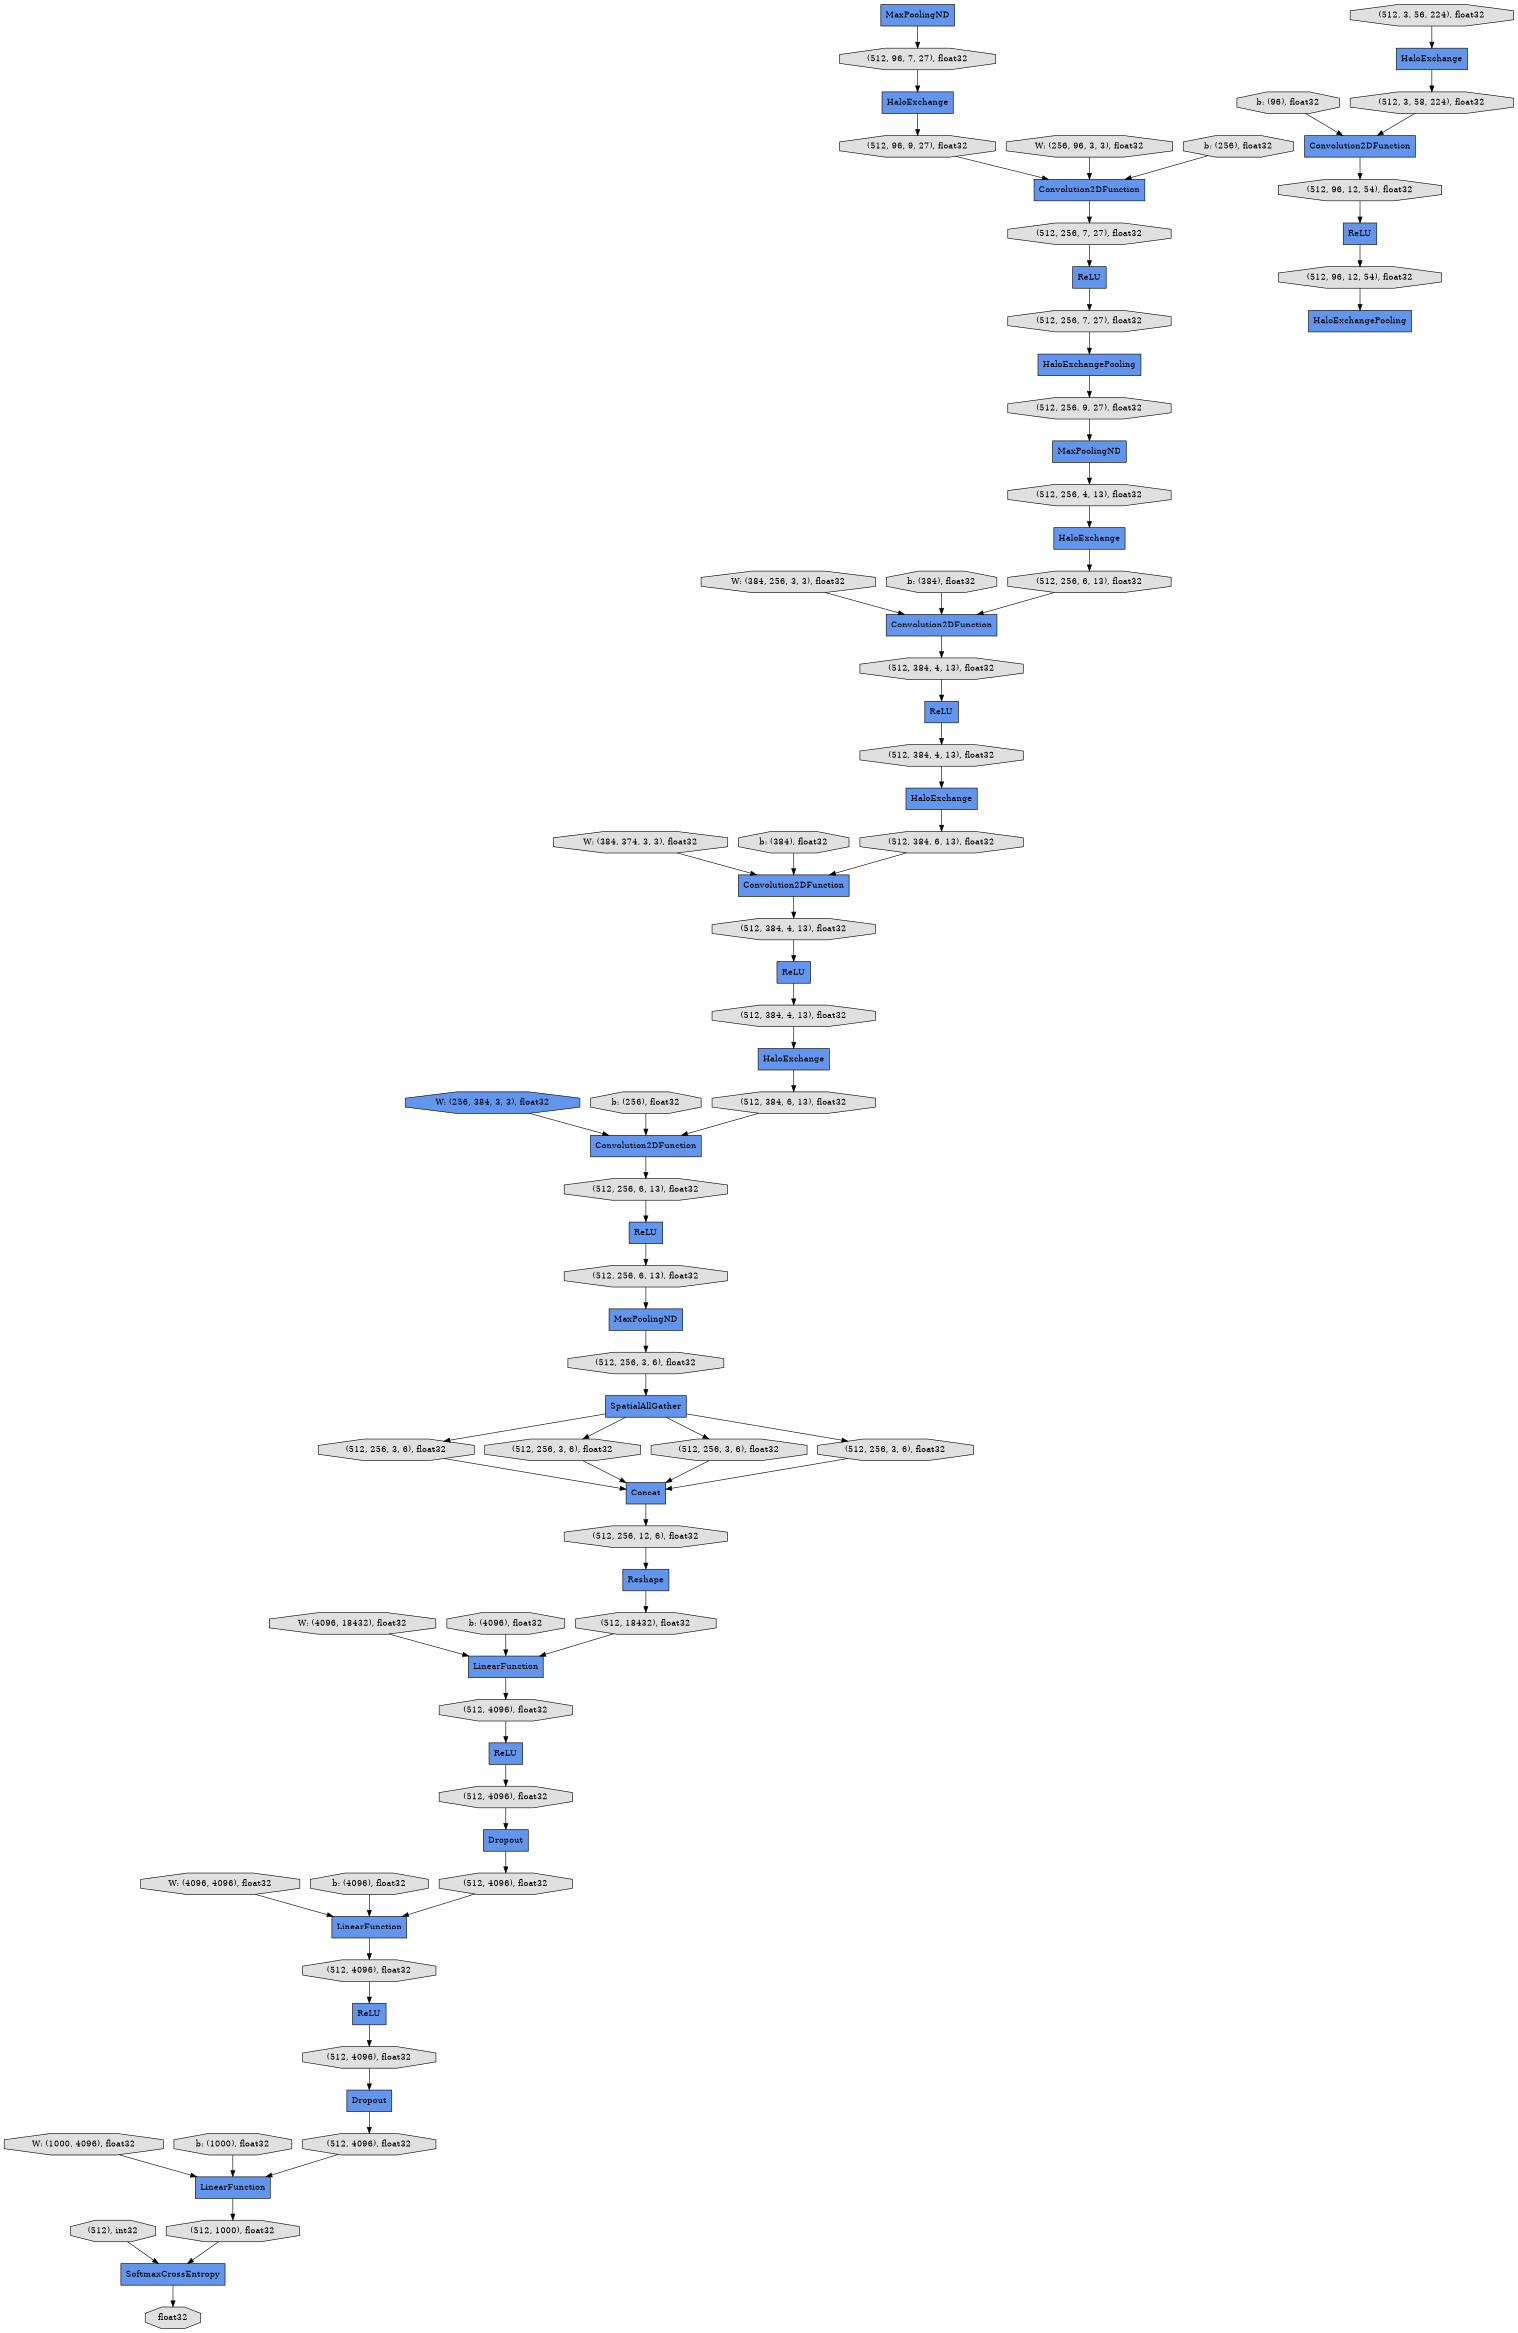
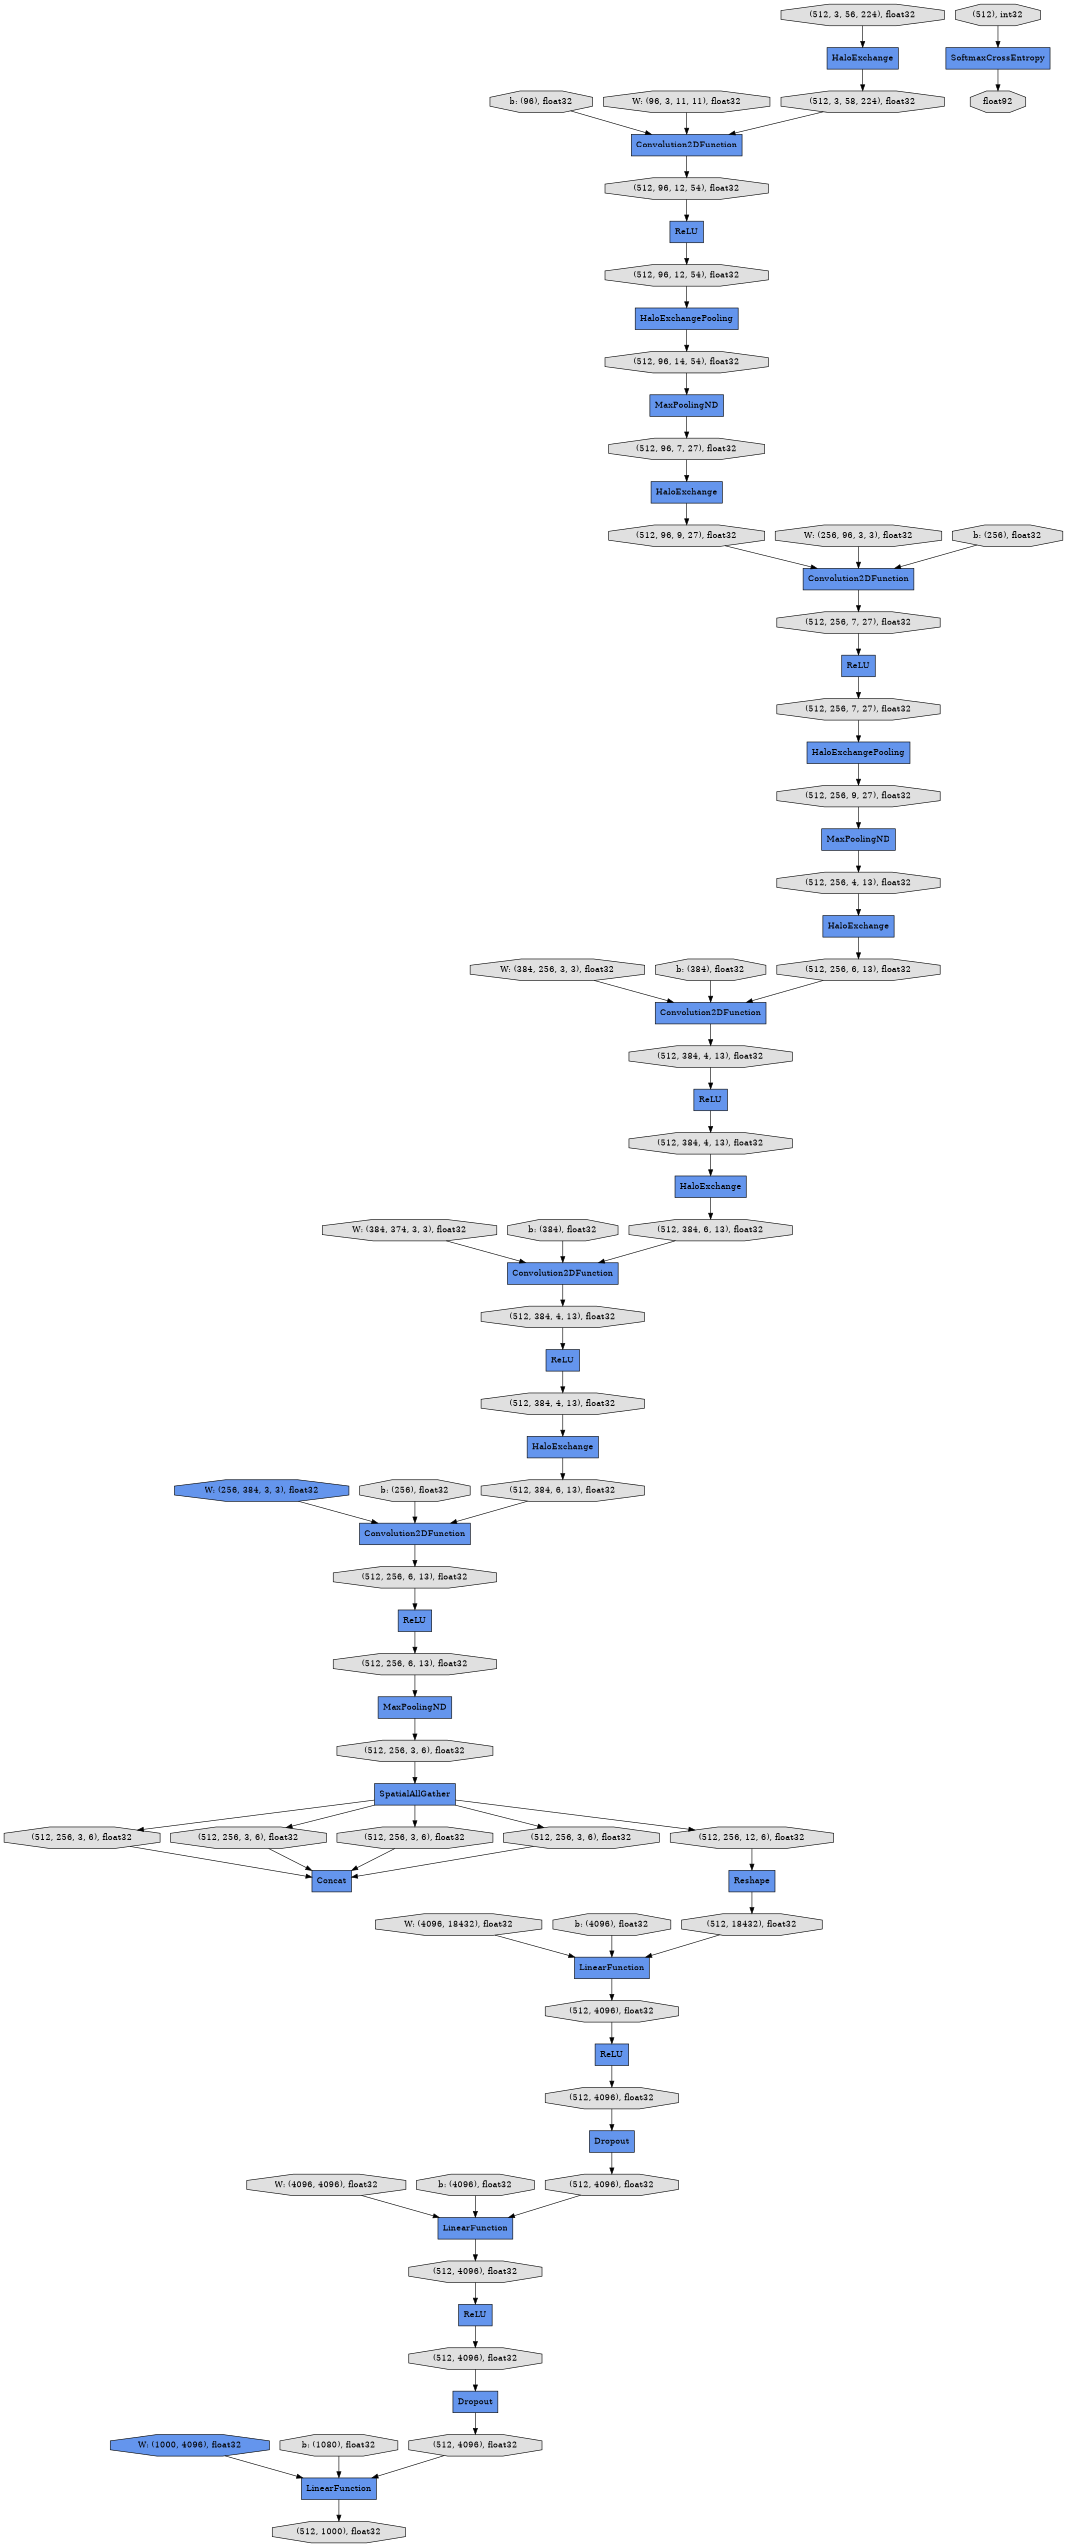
node "W: (96, 3, 11, 11), float32": added
node "(512, 96, 14, 54), float32": added
edge "Concat" -> "(512, 256, 12, 6), float32": now "SpatialAllGather" -> "(512, 256, 12, 6), float32"
node "W: (1000, 4096), float32": fillcolor #e0e0e0 -> #6495ed
node "b: (1000), float32": label "b: (1000), float32" -> "b: (1080), float32"
edge "(512, 1000), float32" -> "SoftmaxCrossEntropy": removed
node "float32": label "float32" -> "float92"
